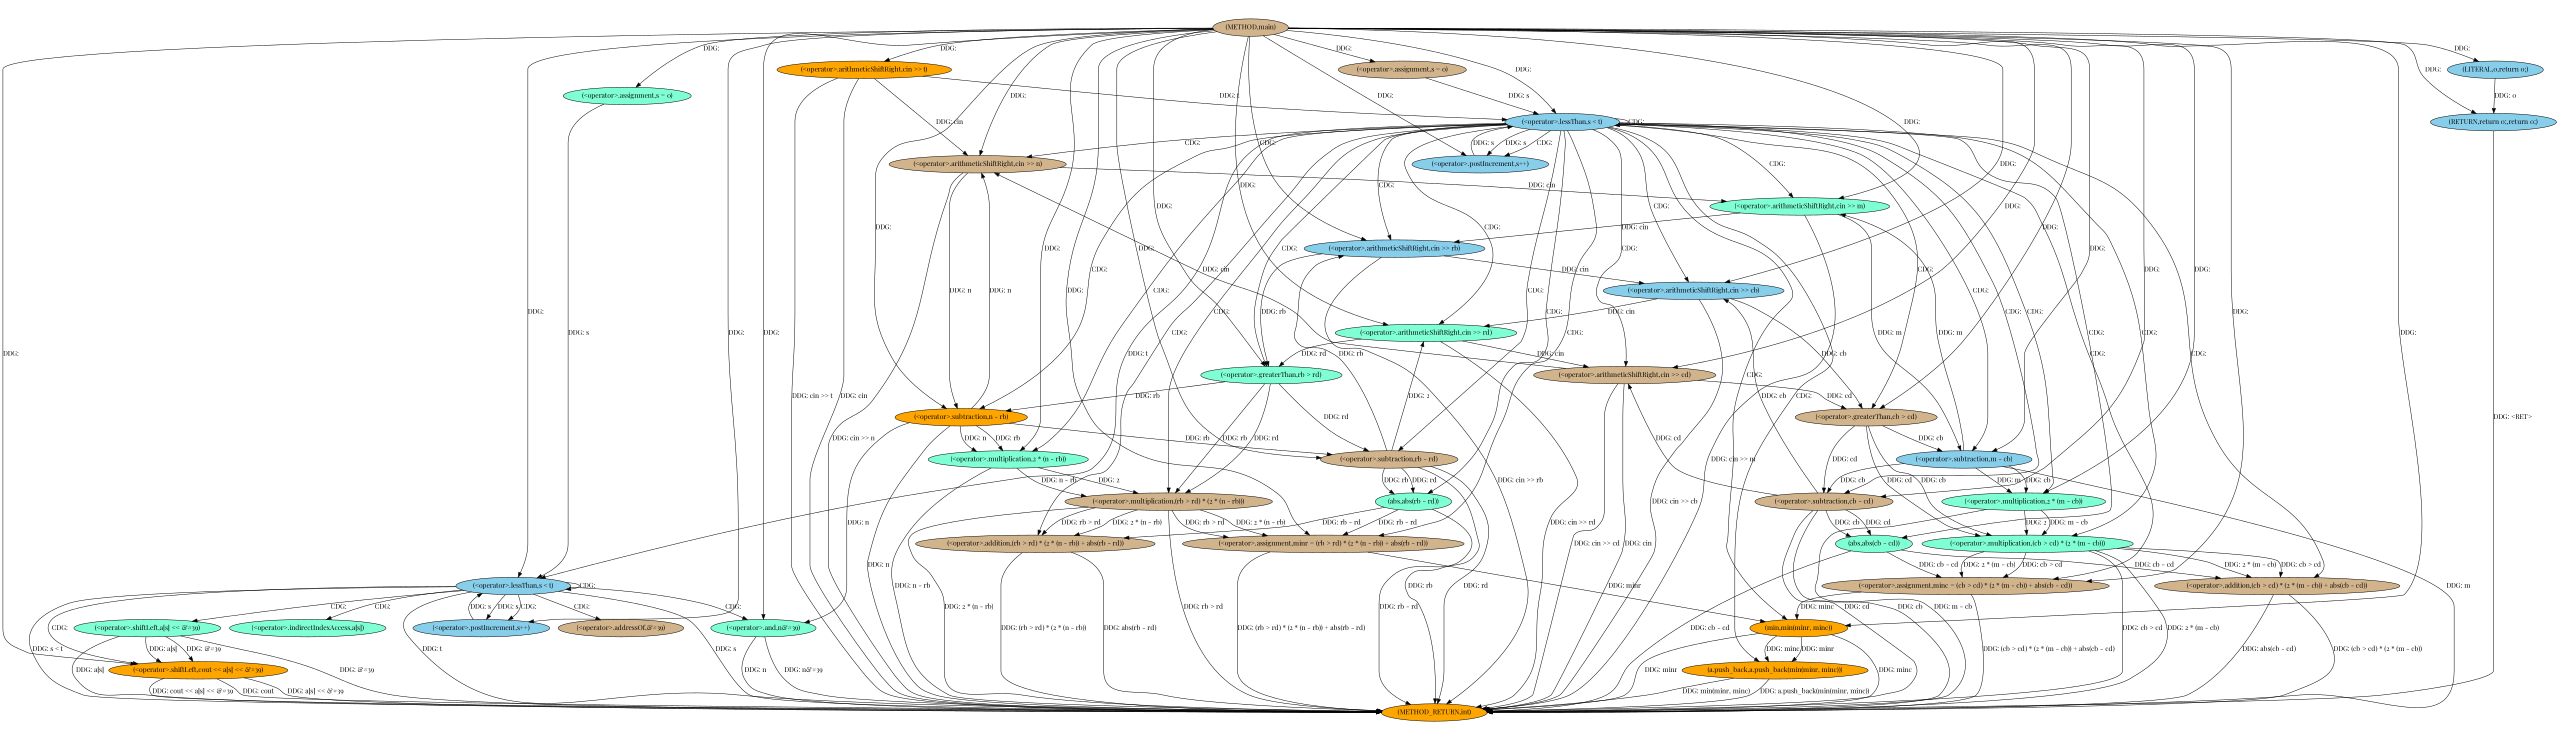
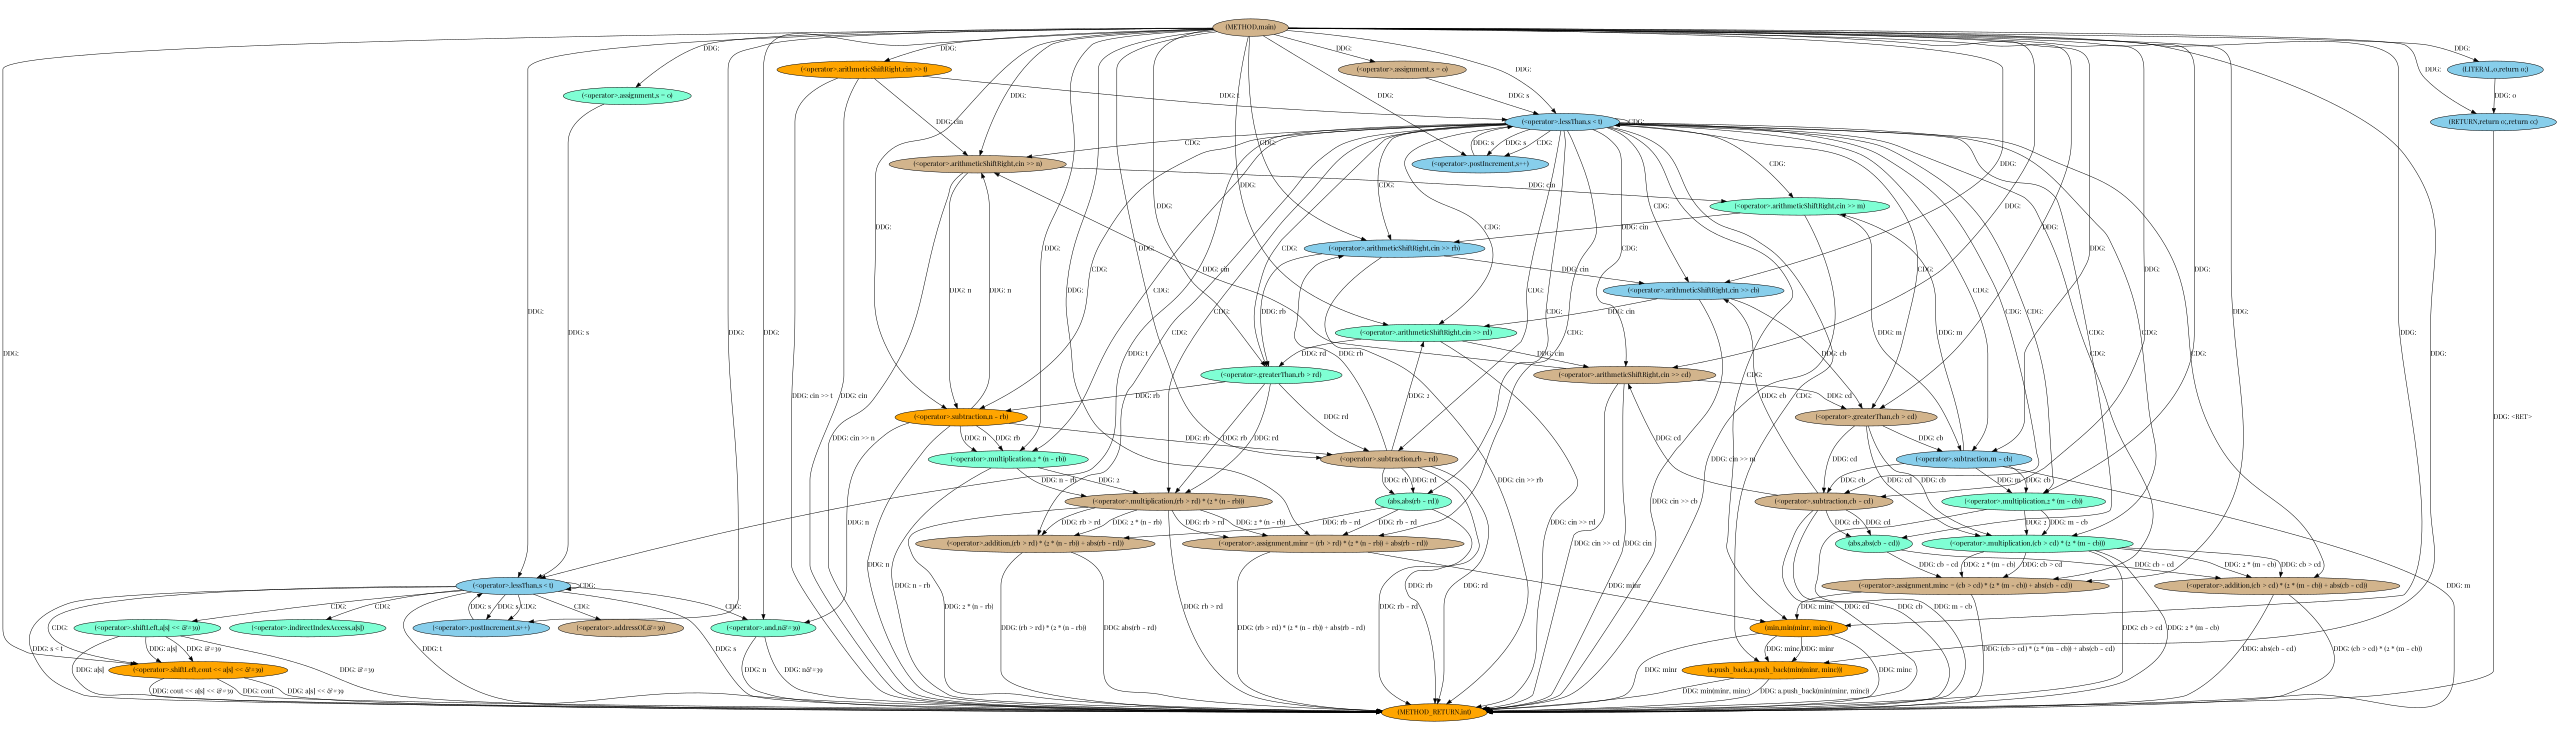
edge "(METHOD,main)" -> "(<operator>.arithmeticShiftRight,cin >> m)": now "(METHOD,main)" -> "(a.push_back,a.push_back(min(minr, minc)))"
edge "(abs,abs(cb - cd))" -> "(METHOD_RETURN,int)": removed, label "DDG: cb - cd"
